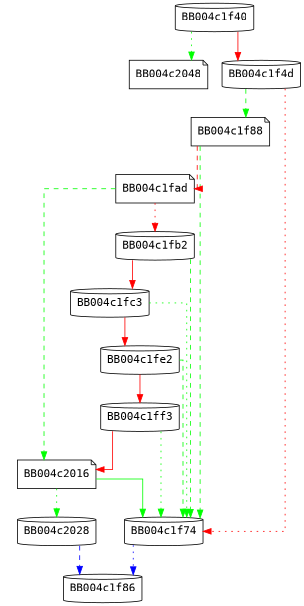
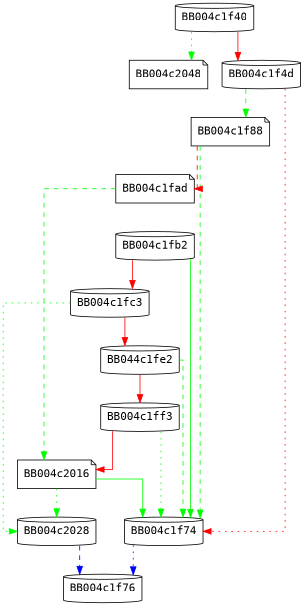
edge "BB004c1fad" -> "BB004c1fb2": removed
node "BB004c1fe2": label "BB004c1fe2" -> "BB044c1fe2"
edge "BB004c1fb2" -> "BB004c1f74": style dashed -> solid
edge "BB004c1fc3" -> "BB004c1f74": now "BB004c1fc3" -> "BB004c2028"
node "BB004c1f86": label "BB004c1f86" -> "BB004c1f76"
